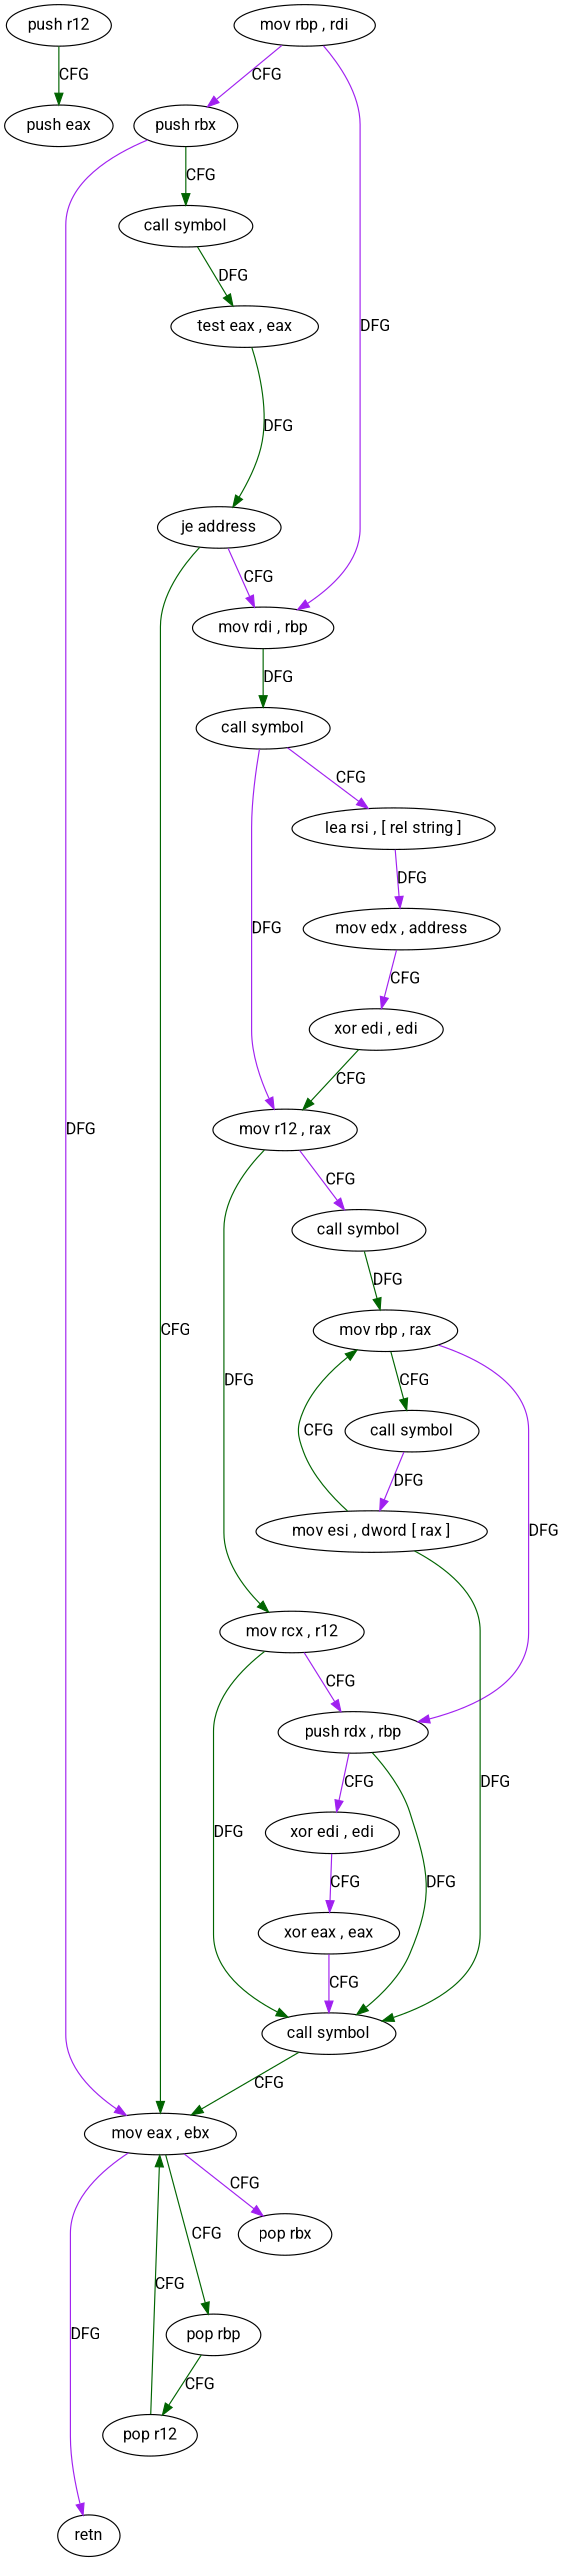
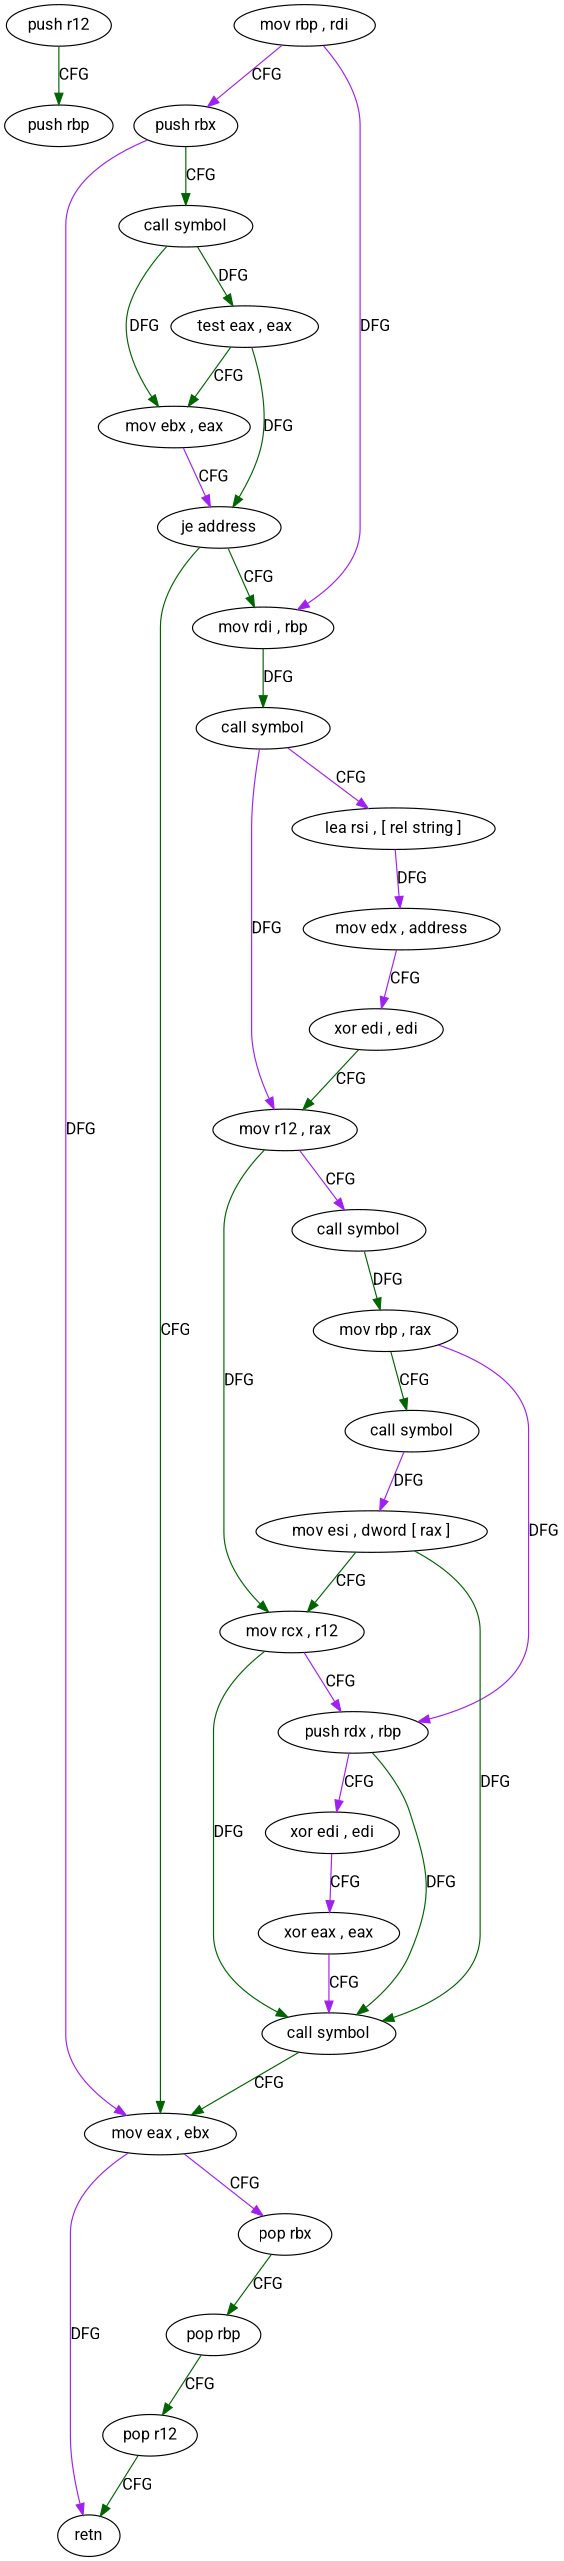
node "push eax": label "push eax" -> "push rbp"
node "mov ebx , eax": added
edge "je address" -> "mov rdi , rbp": color purple -> darkgreen
edge "mov esi , dword [ rax ]" -> "mov rbp , rax": now "mov esi , dword [ rax ]" -> "mov rcx , r12"
edge "mov eax , ebx" -> "pop rbp": now "pop rbx" -> "pop rbp"
edge "pop r12" -> "mov eax , ebx": now "pop r12" -> "retn"
